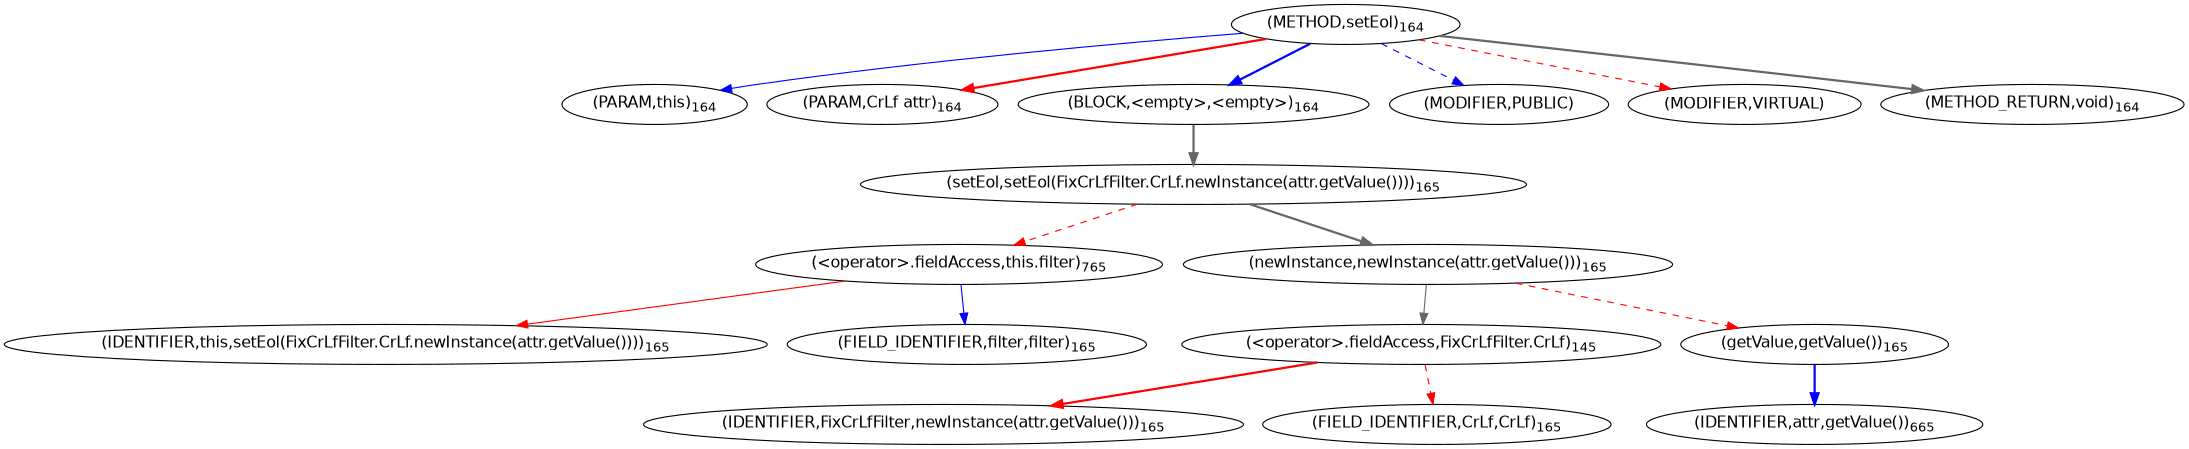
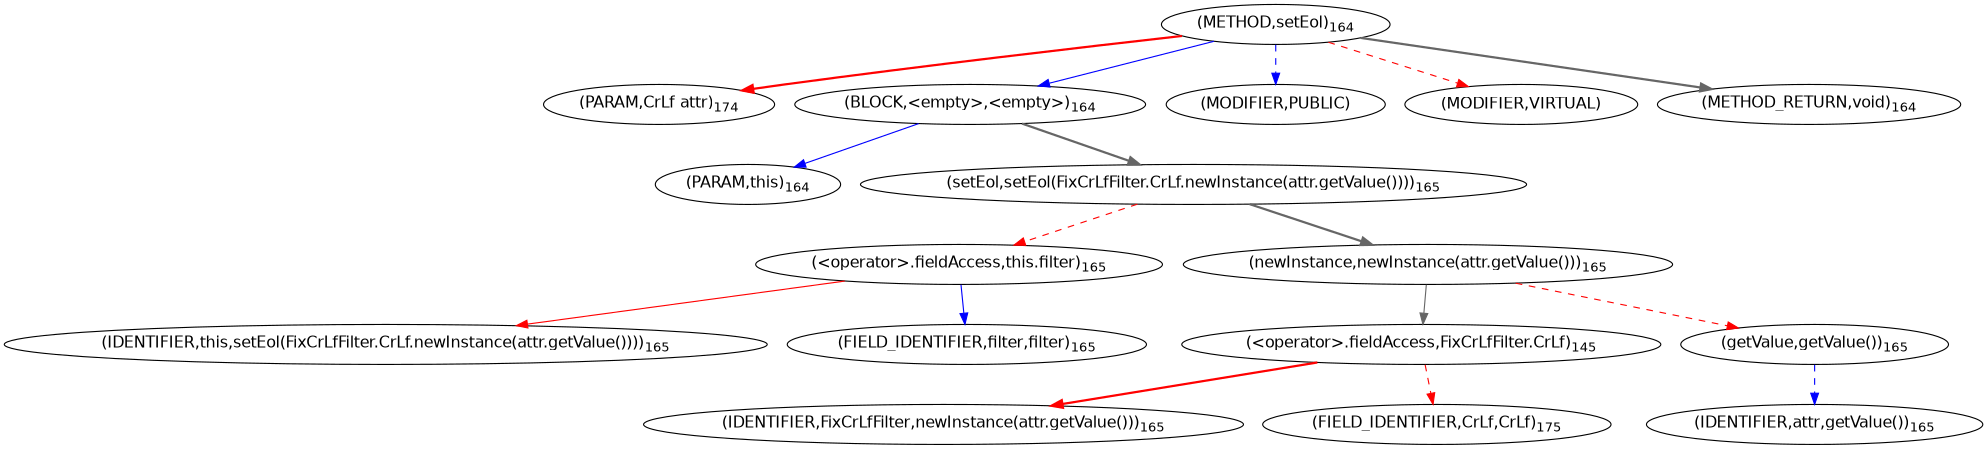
edge "(METHOD,setEol)" -> "(PARAM,this)": now "(BLOCK,<empty>,<empty>)" -> "(PARAM,this)"
edge "(METHOD,setEol)" -> "(BLOCK,<empty>,<empty>)": style bold -> solid
node "(PARAM,CrLf attr)": text "164" -> "174"
node "(<operator>.fieldAccess,this.filter)": text "765" -> "165"
edge "(getValue,getValue())" -> "(IDENTIFIER,attr,getValue())": style bold -> dashed
node "(FIELD_IDENTIFIER,CrLf,CrLf)": text "165" -> "175"
node "(IDENTIFIER,attr,getValue())": text "665" -> "165"
